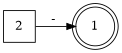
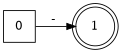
node "2": label "2" -> "0"
